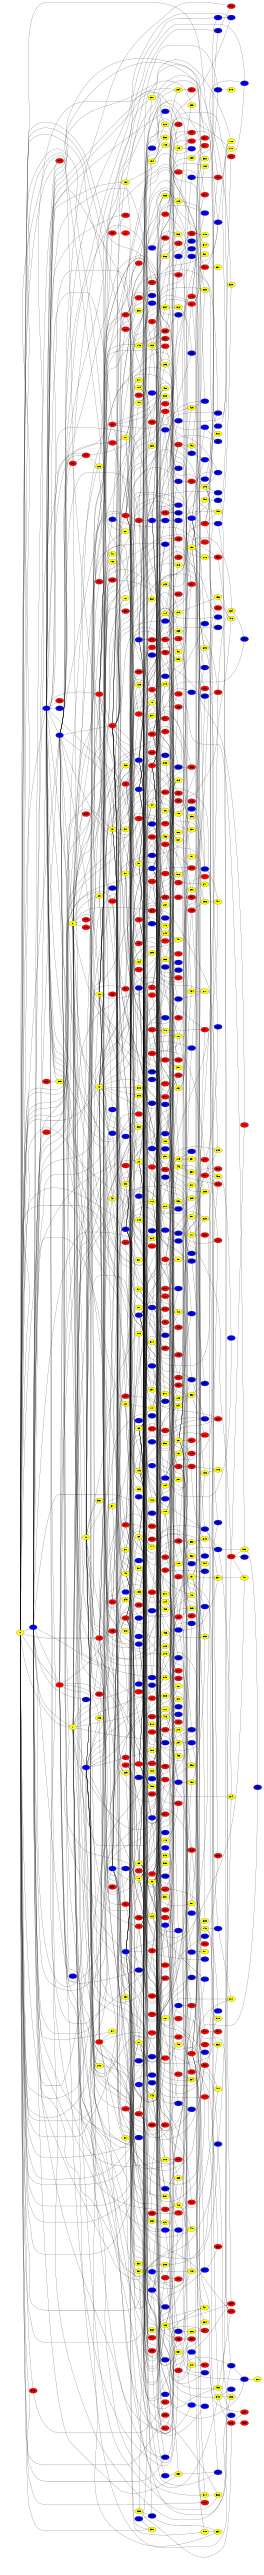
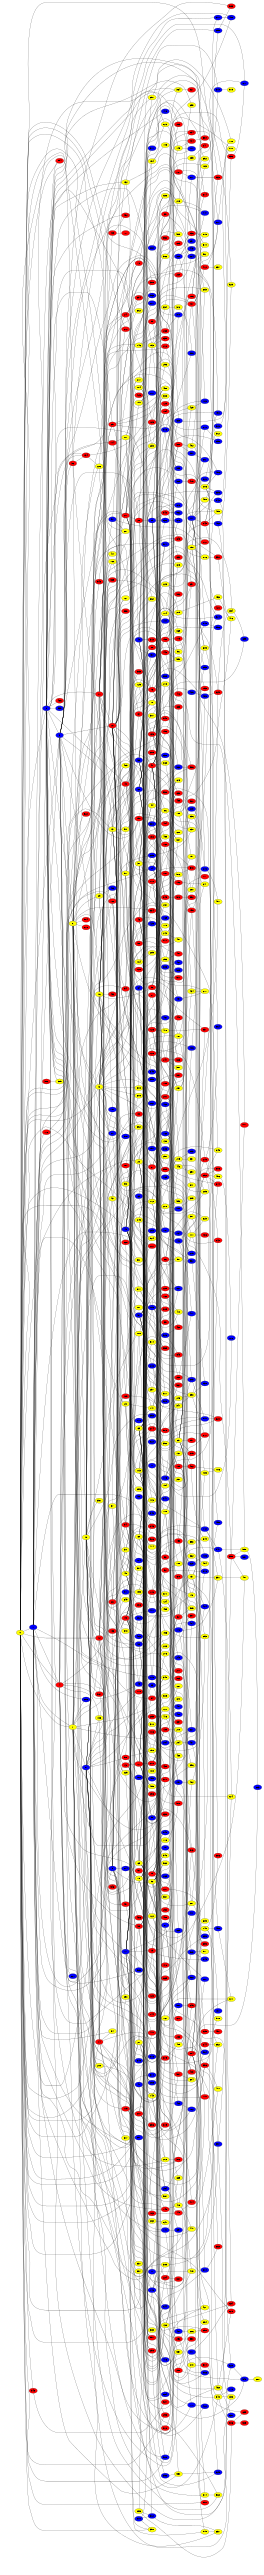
node "332": removed
node "256": removed
edge "505" -- "7": now "505" -- "245"
